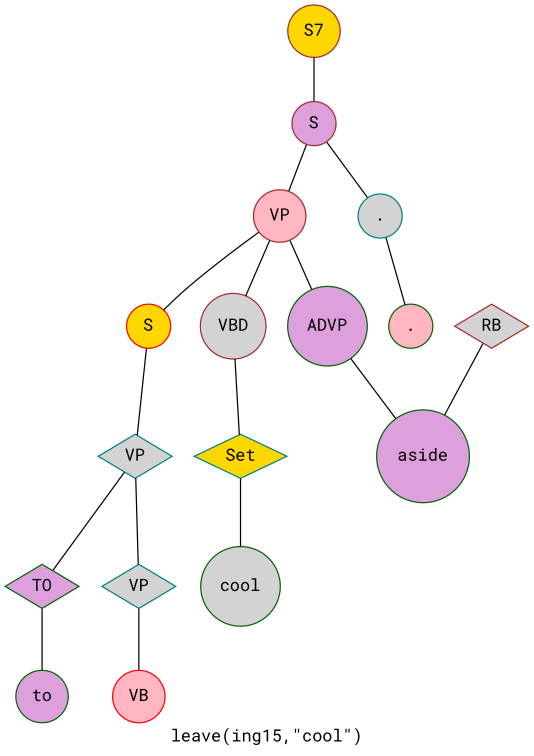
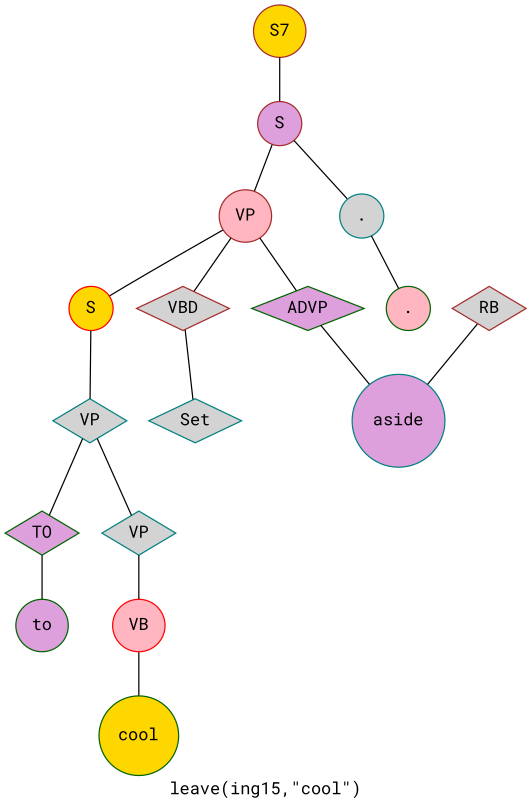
node "VBD": shape circle -> diamond
node "ADVP": shape circle -> diamond
node "Set": fillcolor gold -> lightgrey
node "aside": color darkgreen -> teal
edge "Set" -- "cool": now "VB" -- "cool"
node "cool": fillcolor lightgrey -> gold
